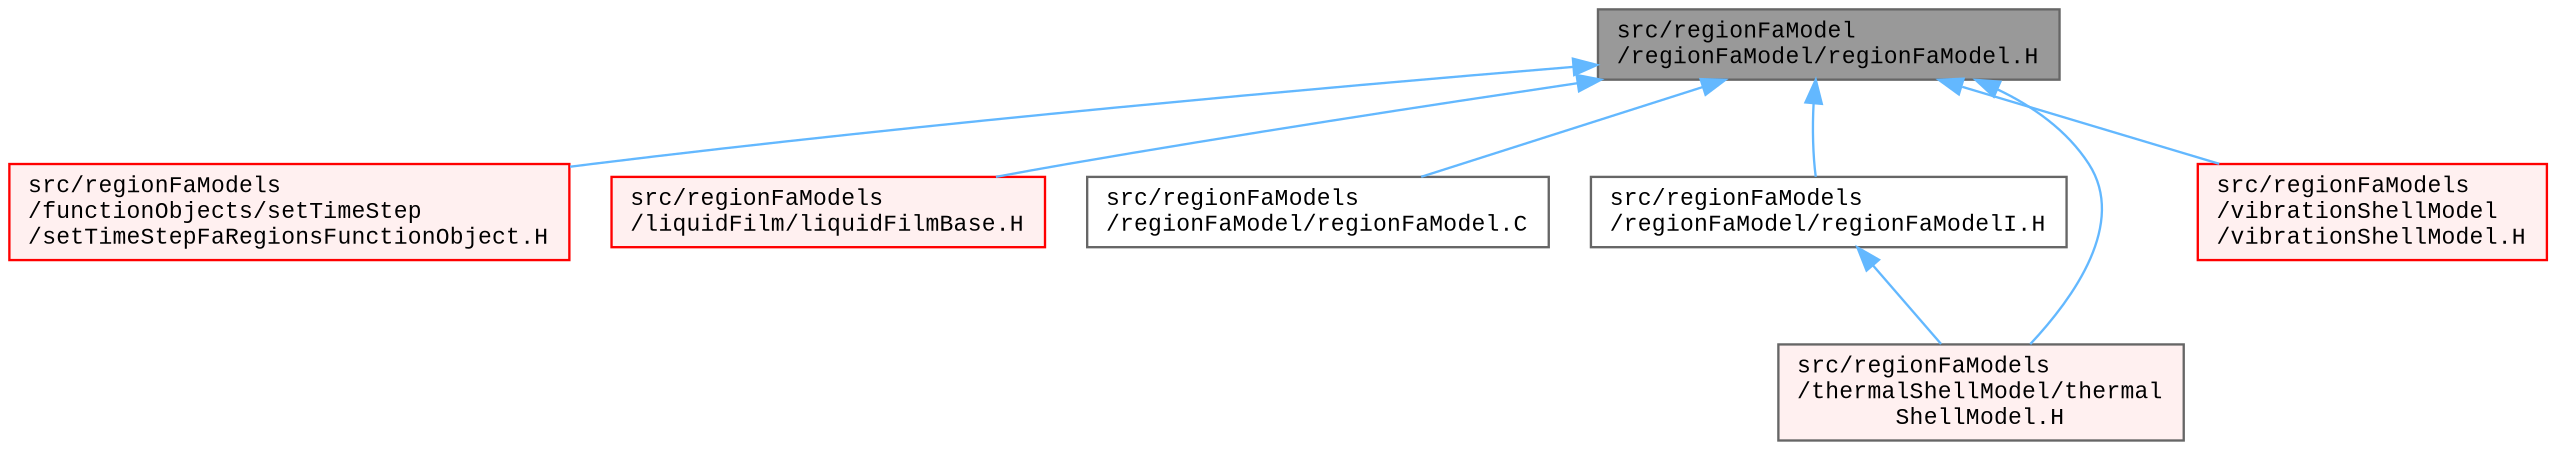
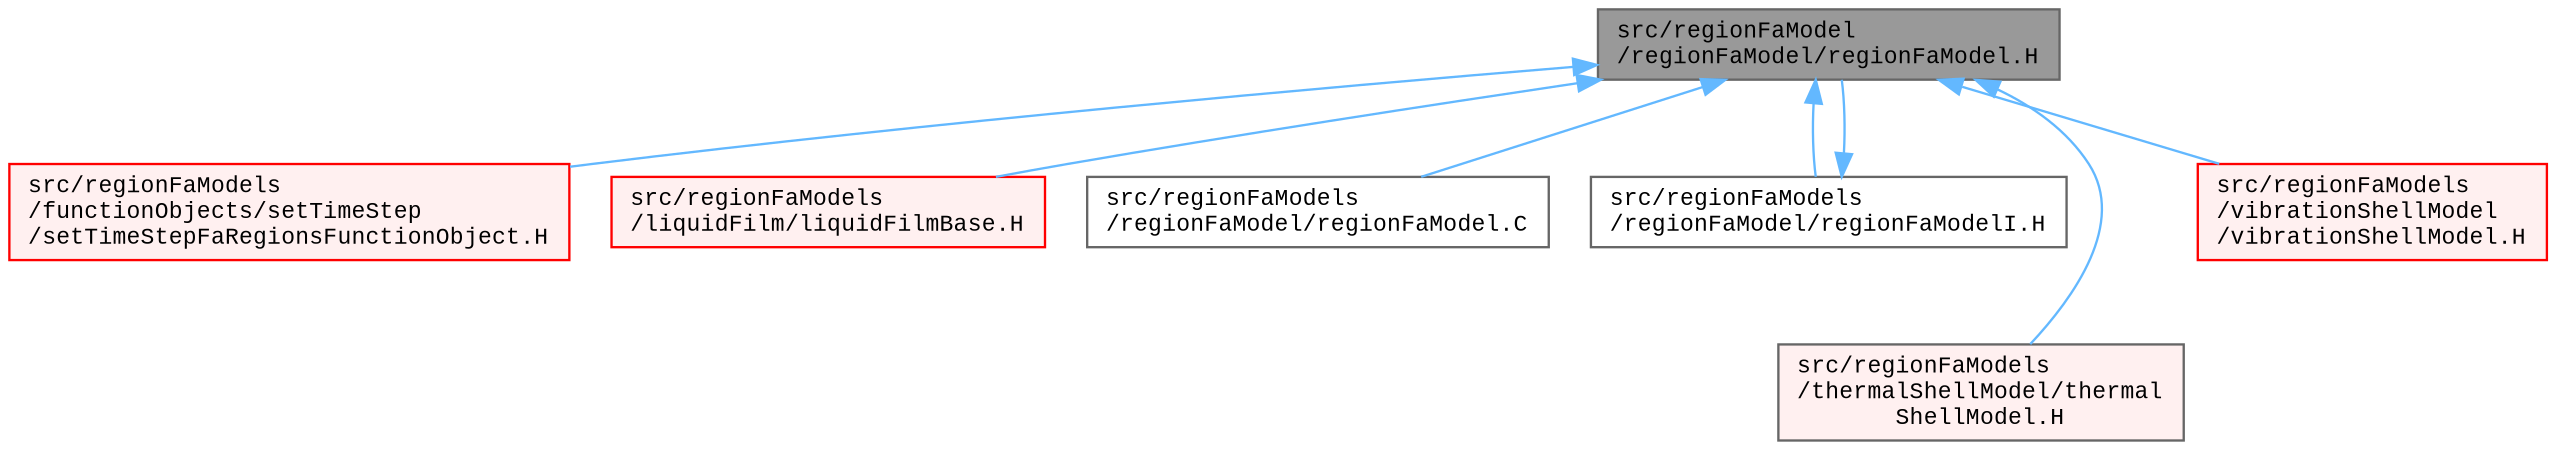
edge "src/regionFaModels /thermalShellModel/thermal ShellModel.H" -> "src/regionFaModels /regionFaModel/regionFaModelI.H": now "src/regionFaModel /regionFaModel/regionFaModel.H" -> "src/regionFaModels /regionFaModel/regionFaModelI.H"
